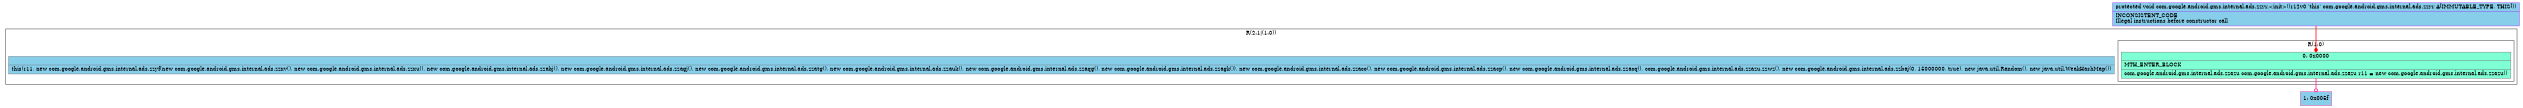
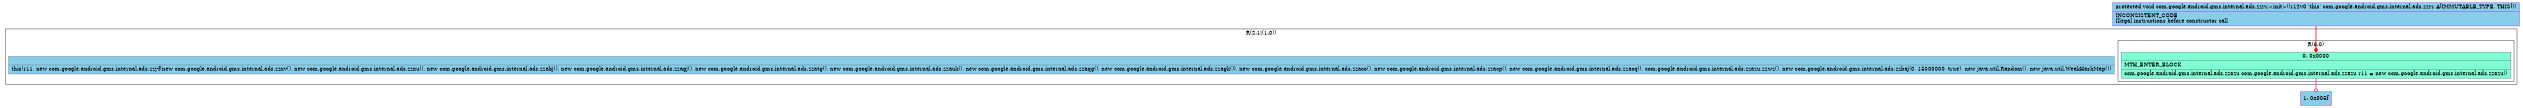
cluster "R(1:0)": label "R(1:0)" -> "R(6:0)"
